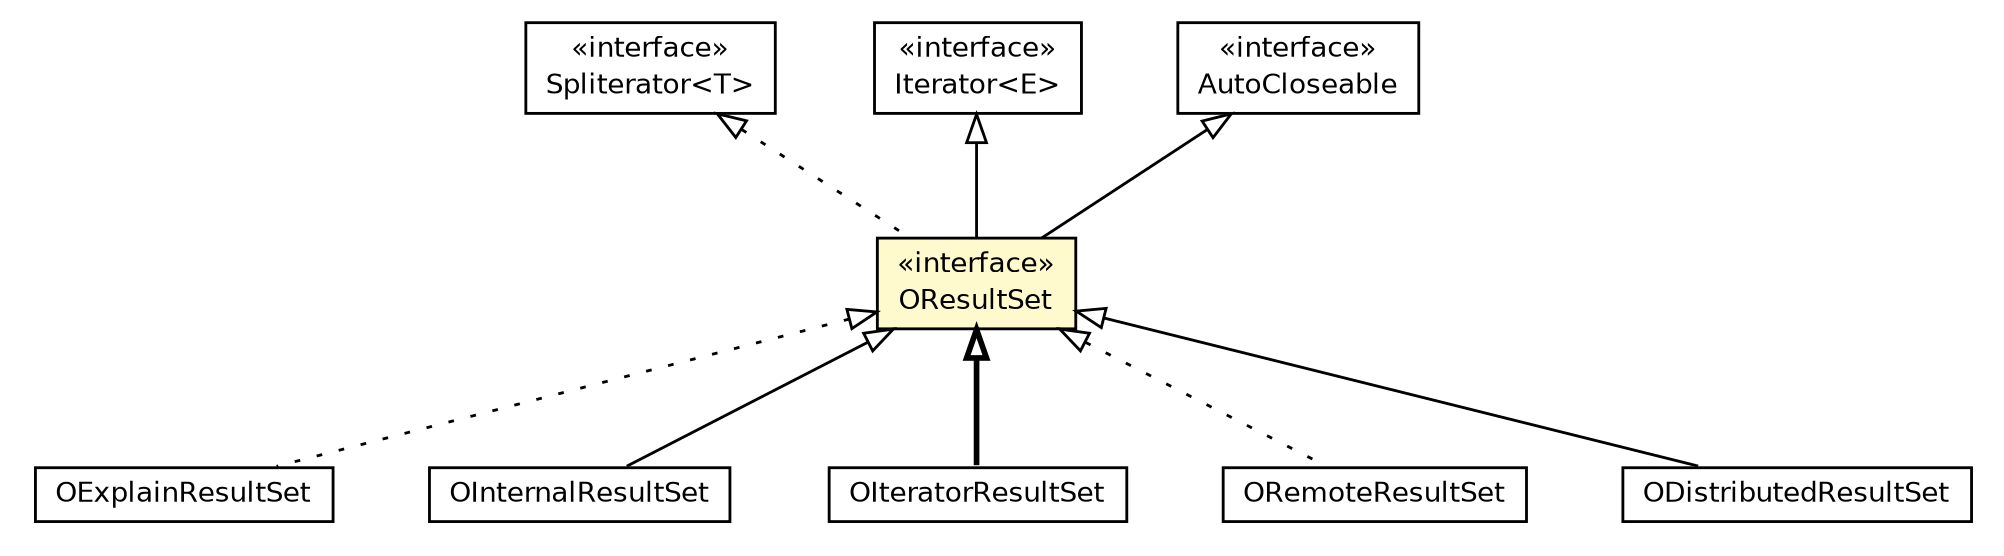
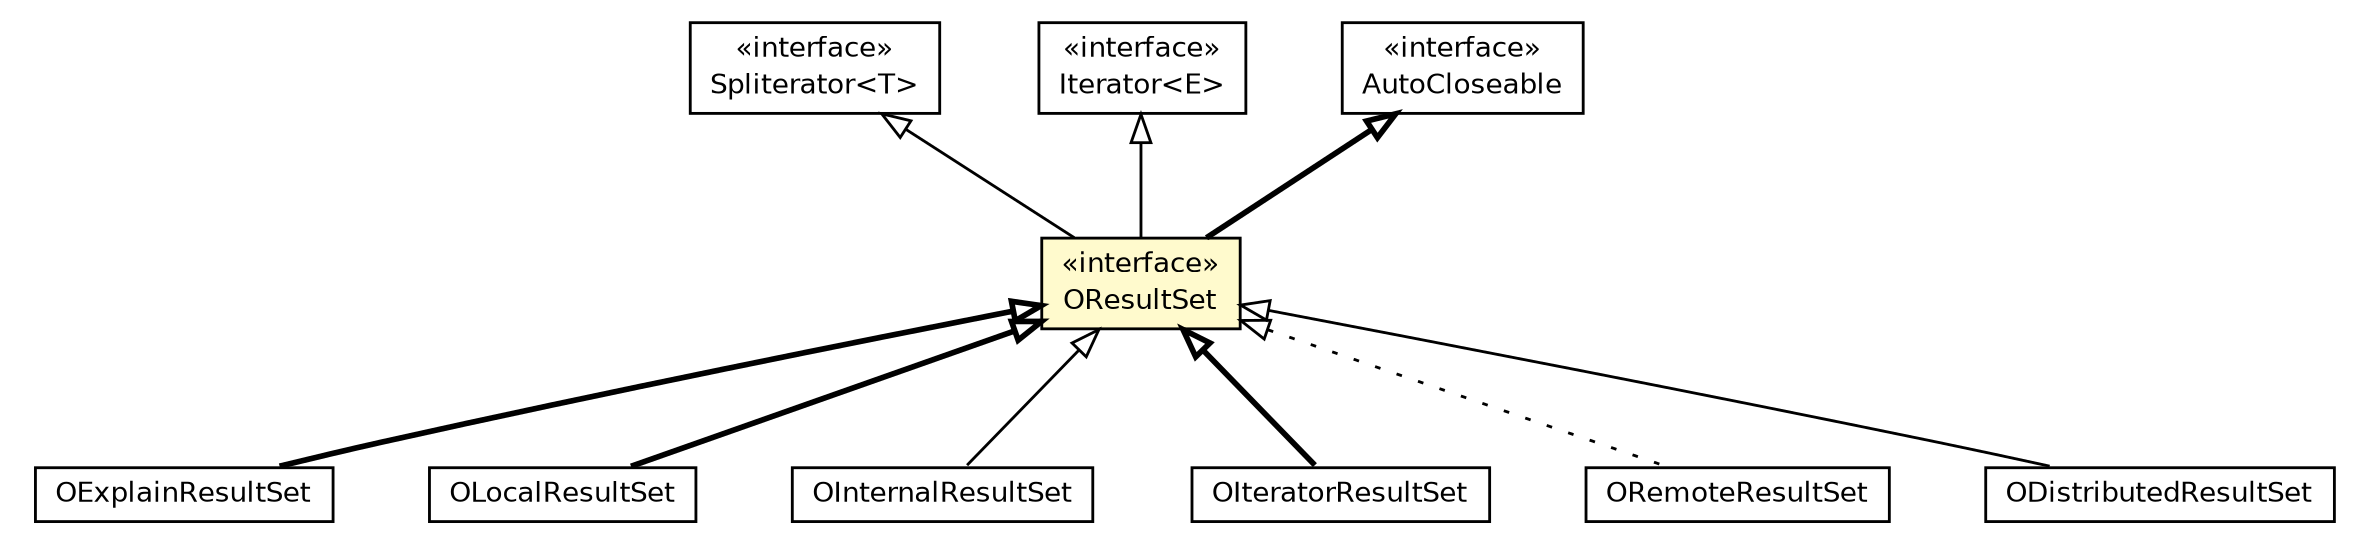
edge "OResultSet" -> "Spliterator<T>": style dotted -> solid
edge "OResultSet" -> "AutoCloseable": style solid -> bold
edge "OExplainResultSet" -> "OResultSet": style dotted -> bold
node "OLocalResultSet": added
